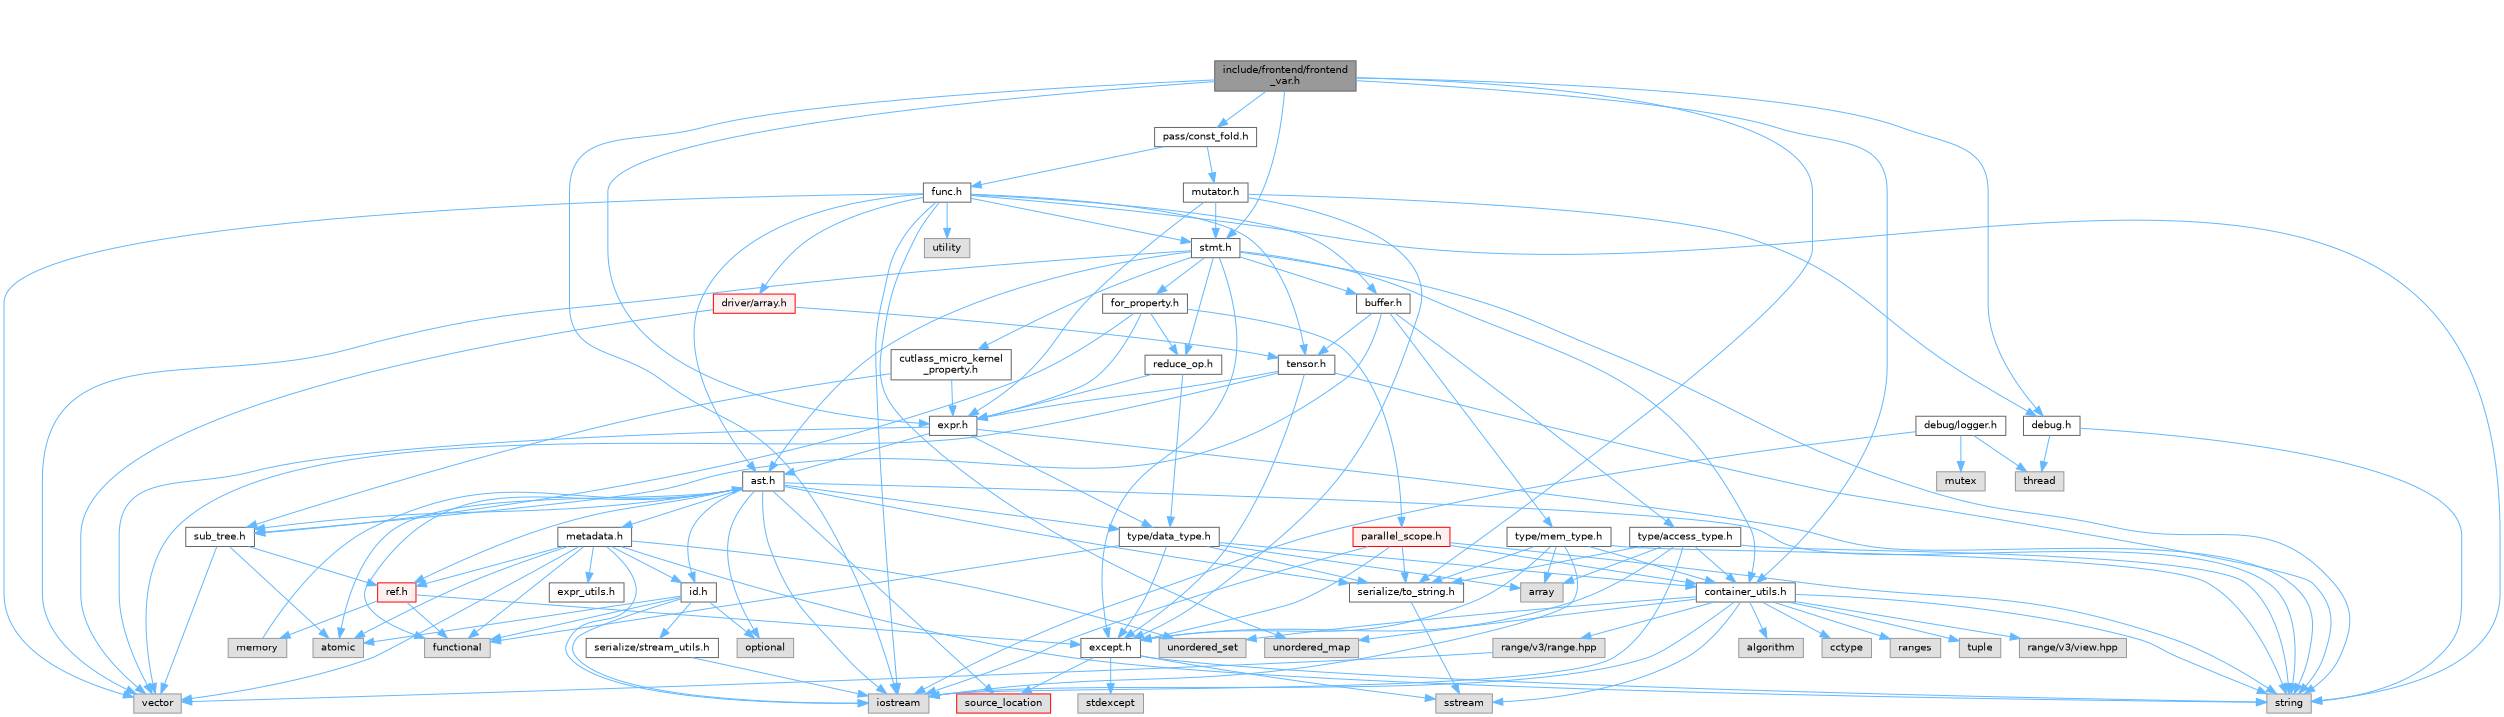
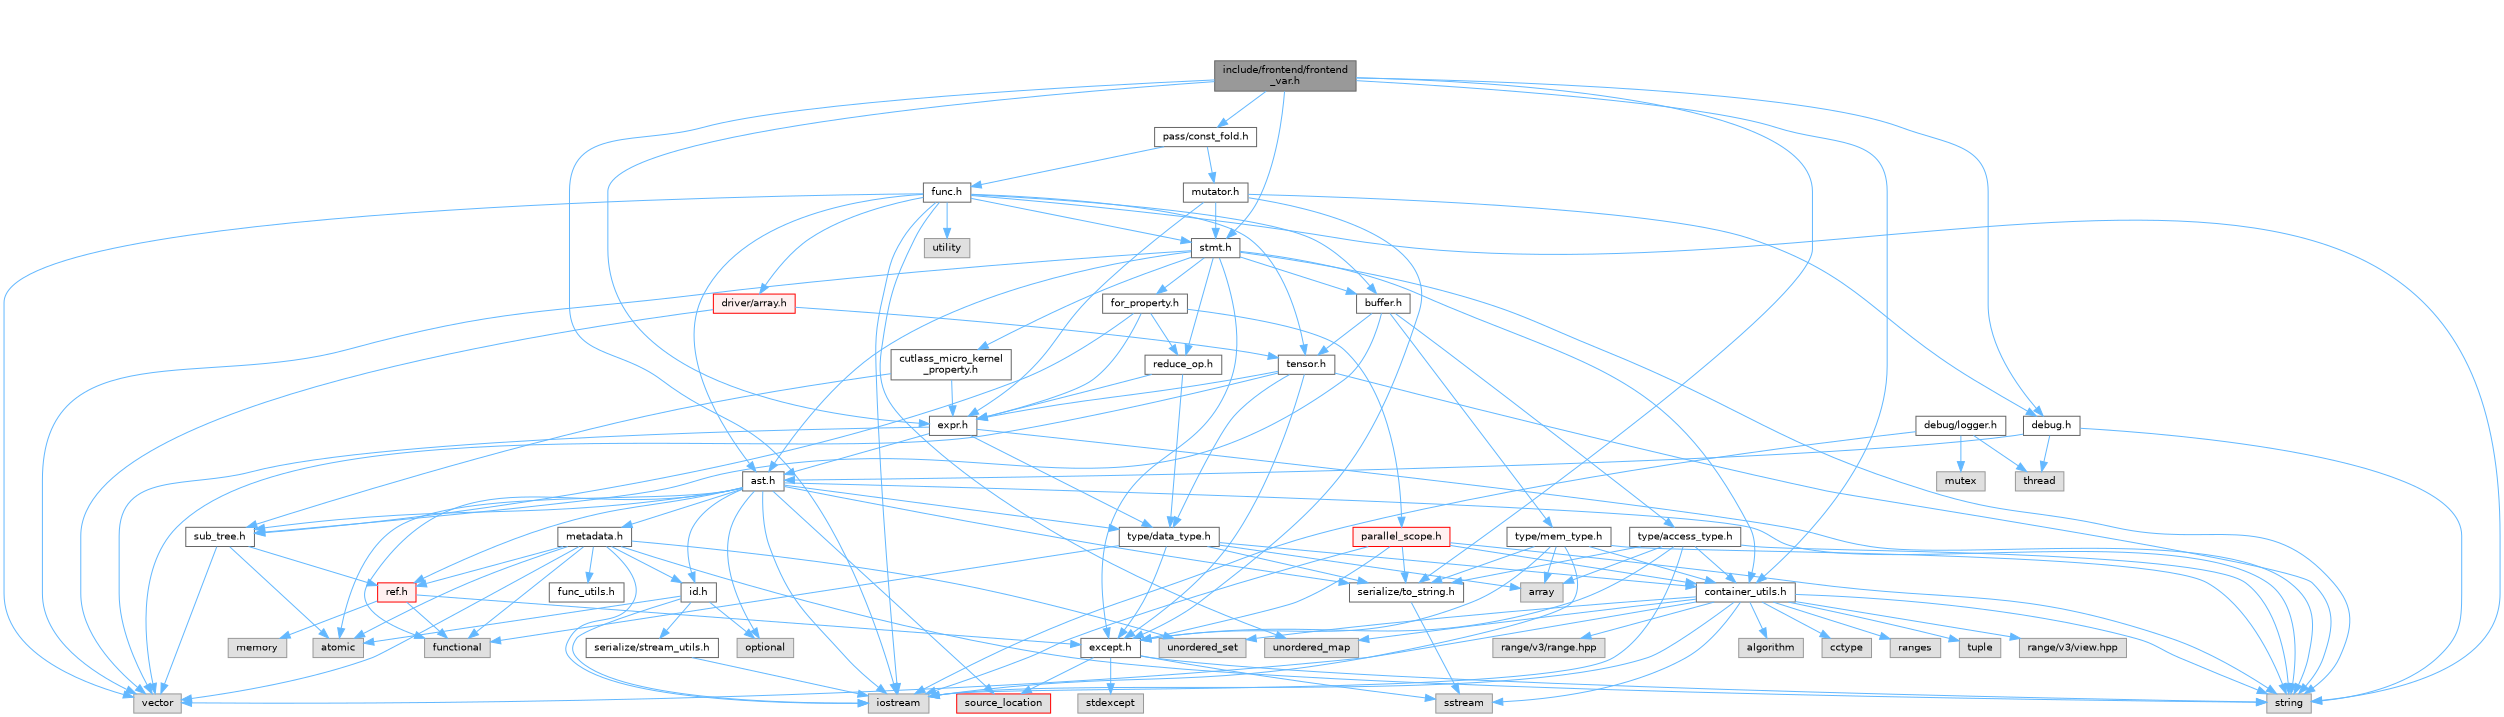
edge "tensor.h" -> "type/data_type.h": added
edge "memory" -> "ast.h": now "debug.h" -> "ast.h"
node "expr_utils.h": label "expr_utils.h" -> "func_utils.h"
edge "id.h" -> "functional": removed
edge "range/v3/range.hpp" -> "vector": now "container_utils.h" -> "vector"
